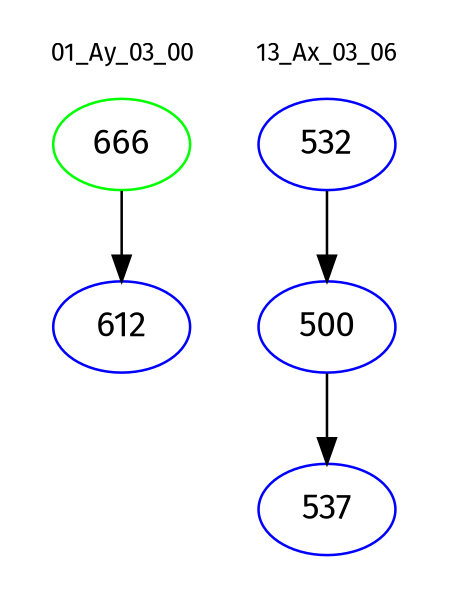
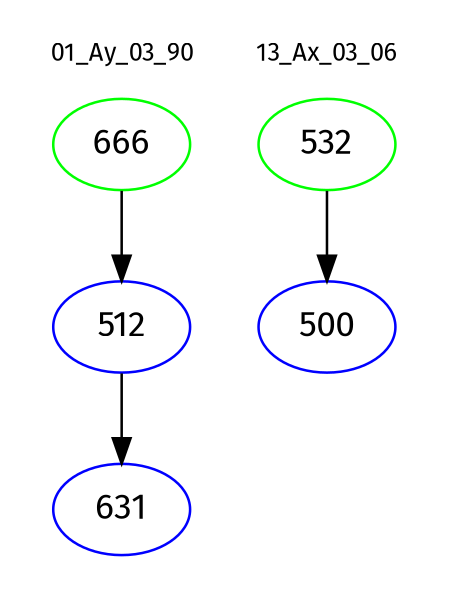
cluster "01_Ay_03_00": label "01_Ay_03_00" -> "01_Ay_03_90"
node "532": color blue -> green
node "612": label "612" -> "512"
node "631": added
node "537": removed
